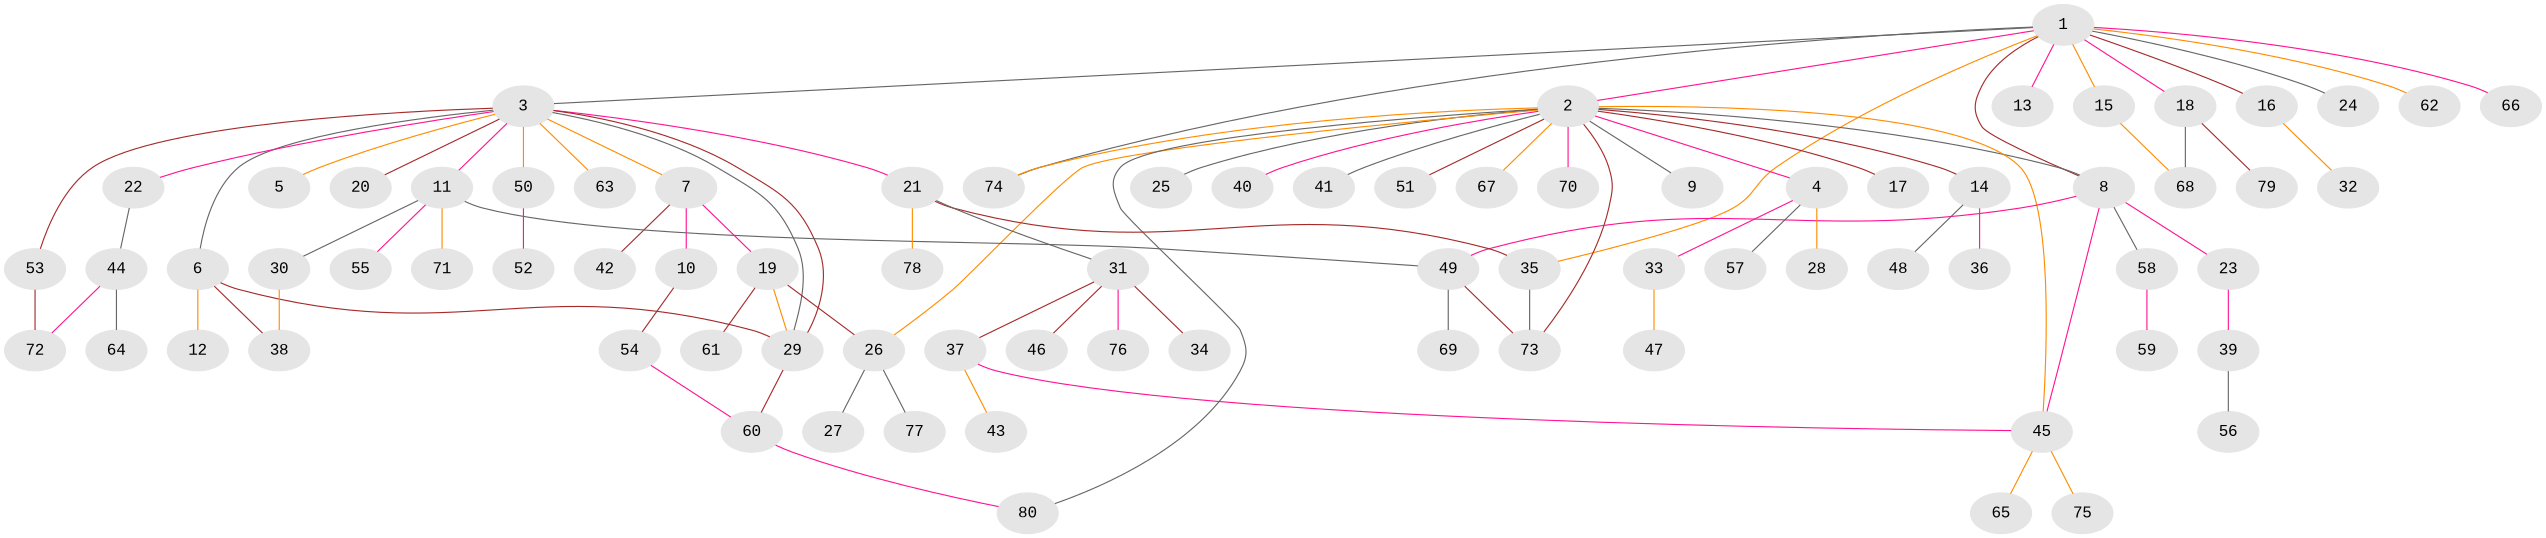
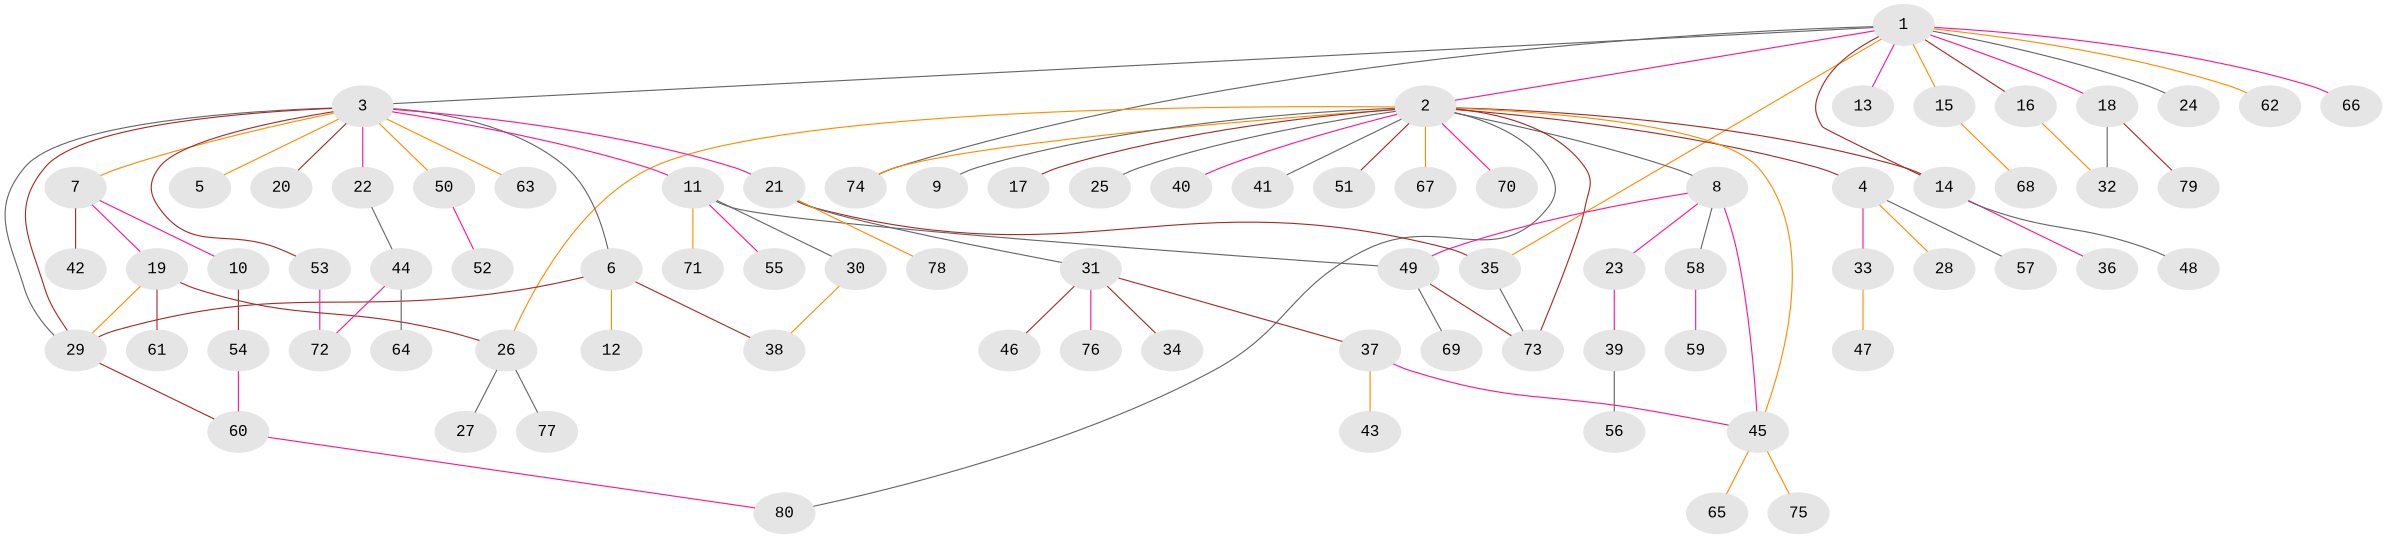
edge "1" -- "8": now "1" -- "14"
edge "2" -- "4": color deeppink -> brown
edge "18" -- "68": now "18" -- "32"
edge "53" -- "72": color brown -> deeppink
